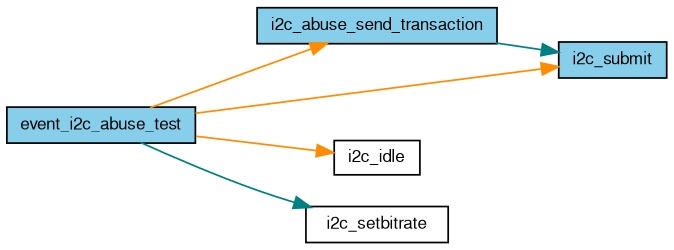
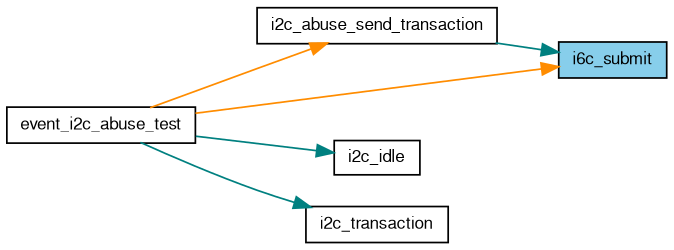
node "i2c_abuse_send_transaction": fillcolor skyblue -> white
node "i2c_submit": label "i2c_submit" -> "i6c_submit"
node "event_i2c_abuse_test": fillcolor skyblue -> white
edge "event_i2c_abuse_test" -> "i2c_idle": color darkorange -> teal
node "i2c_setbitrate": label "i2c_setbitrate" -> "i2c_transaction"
